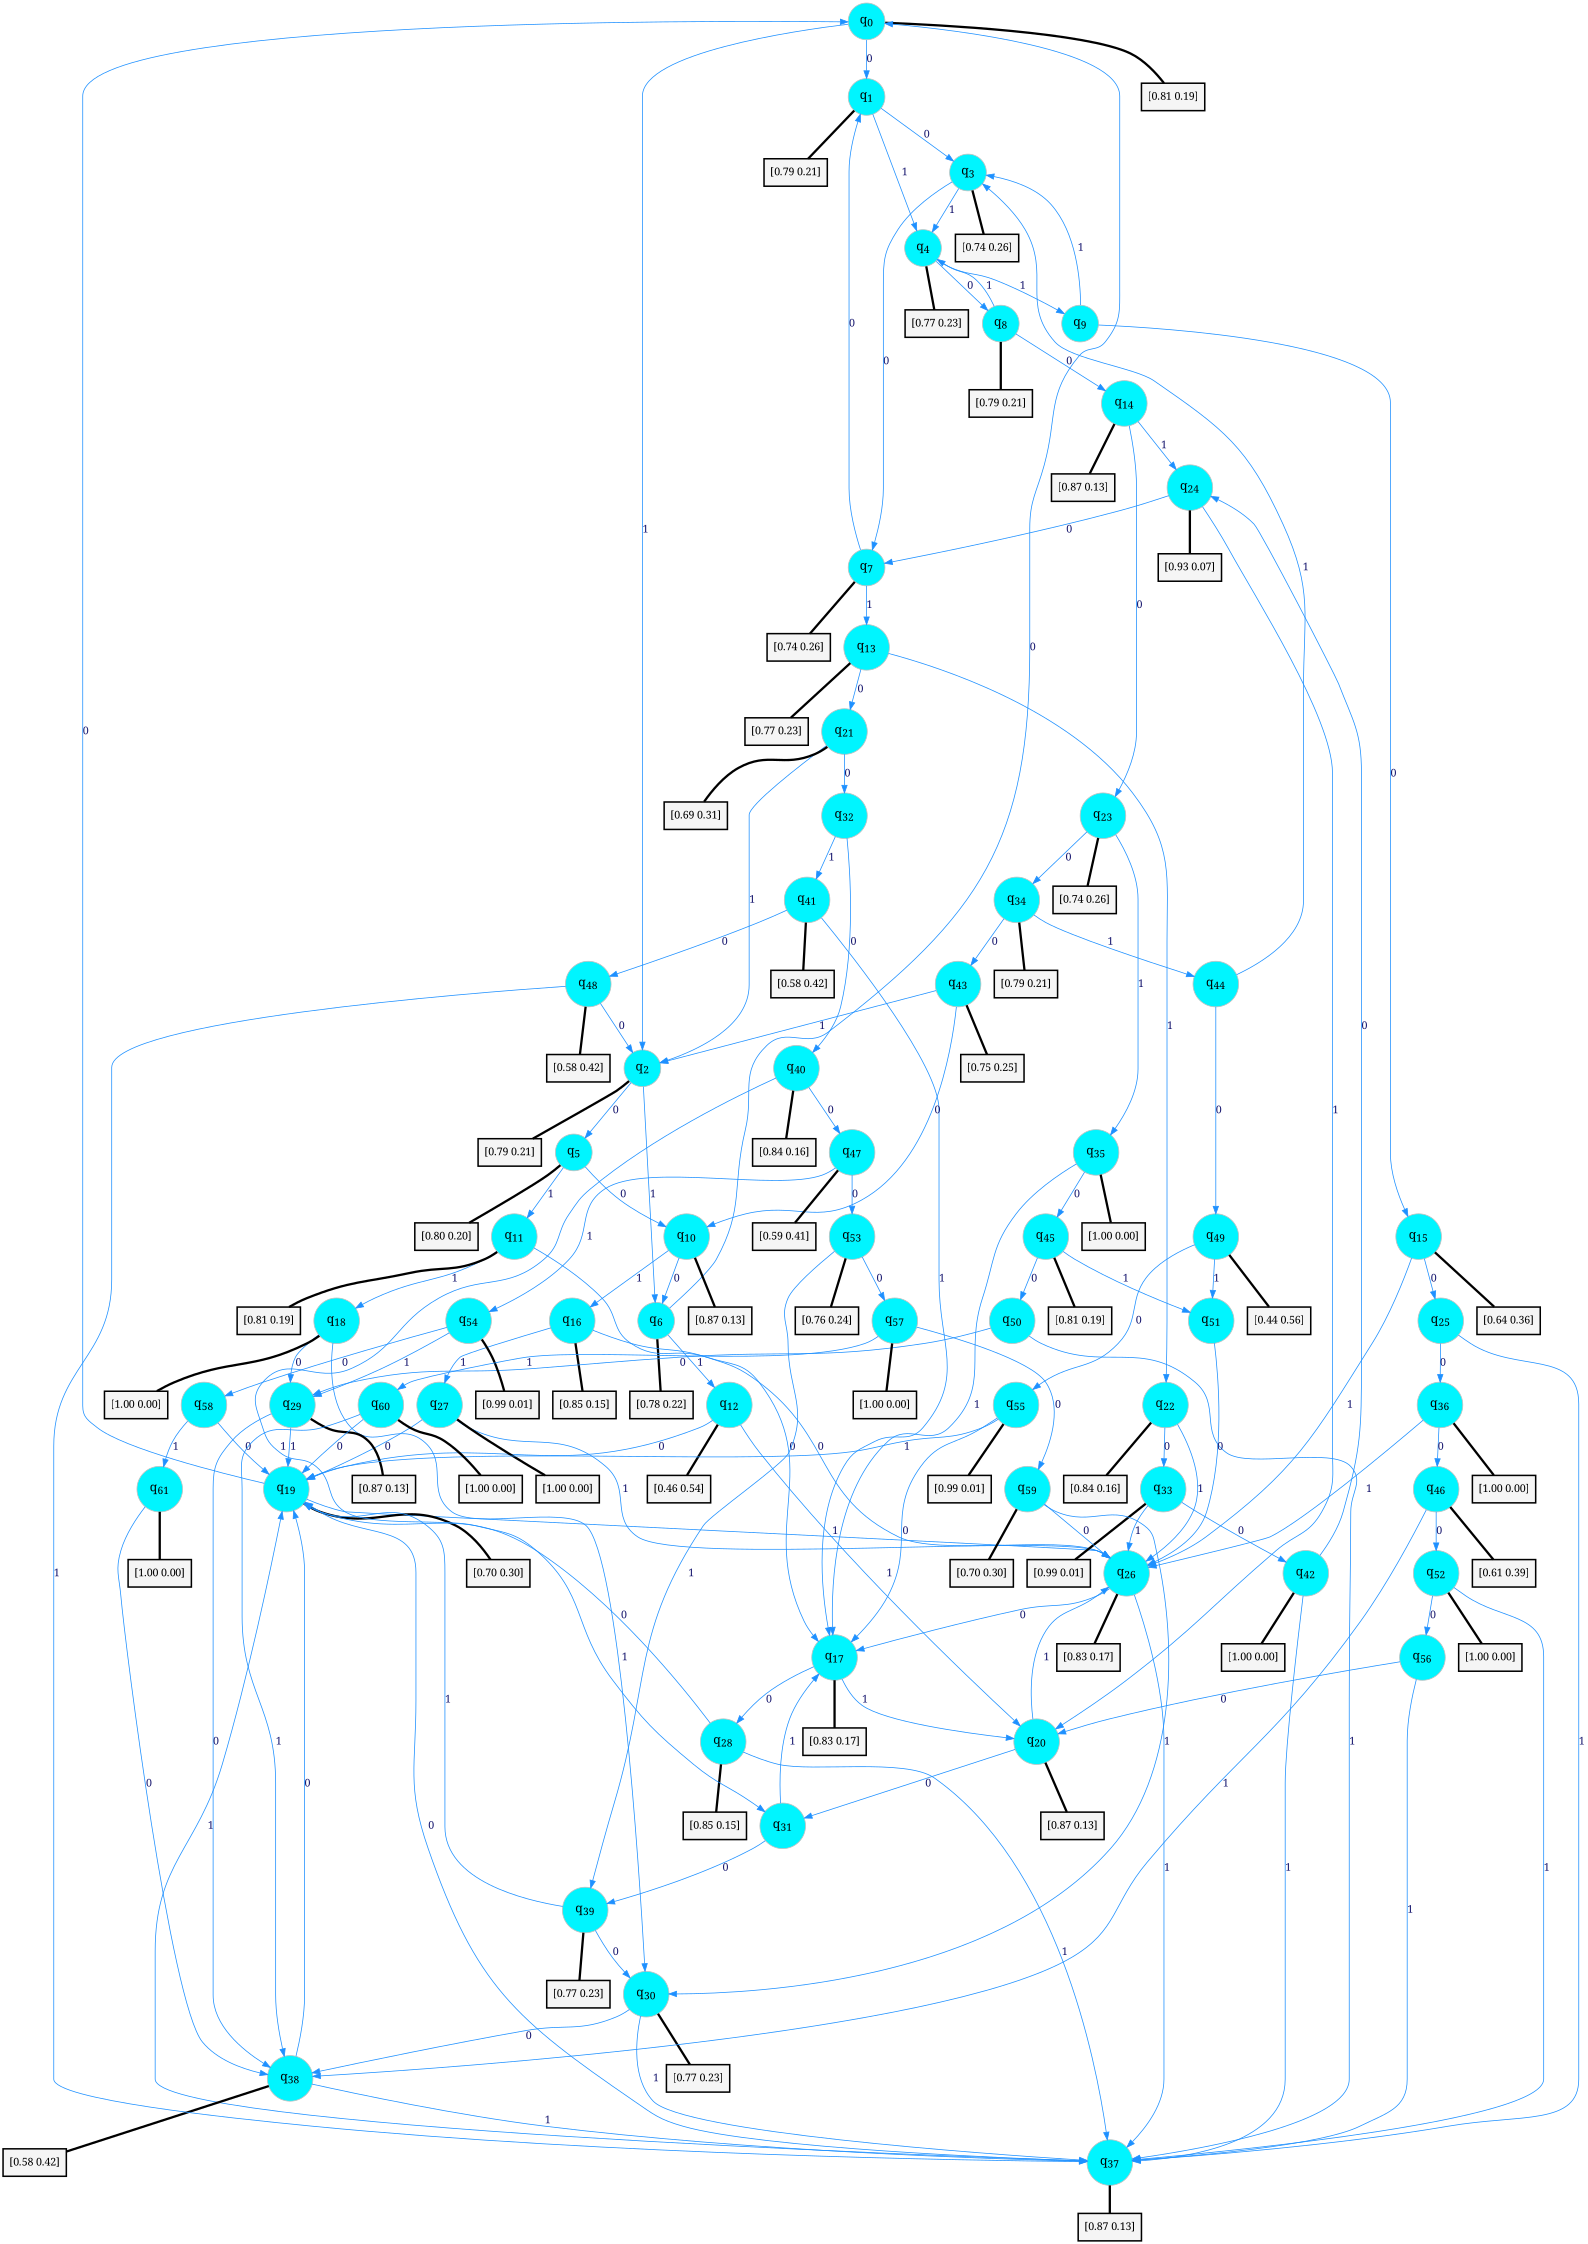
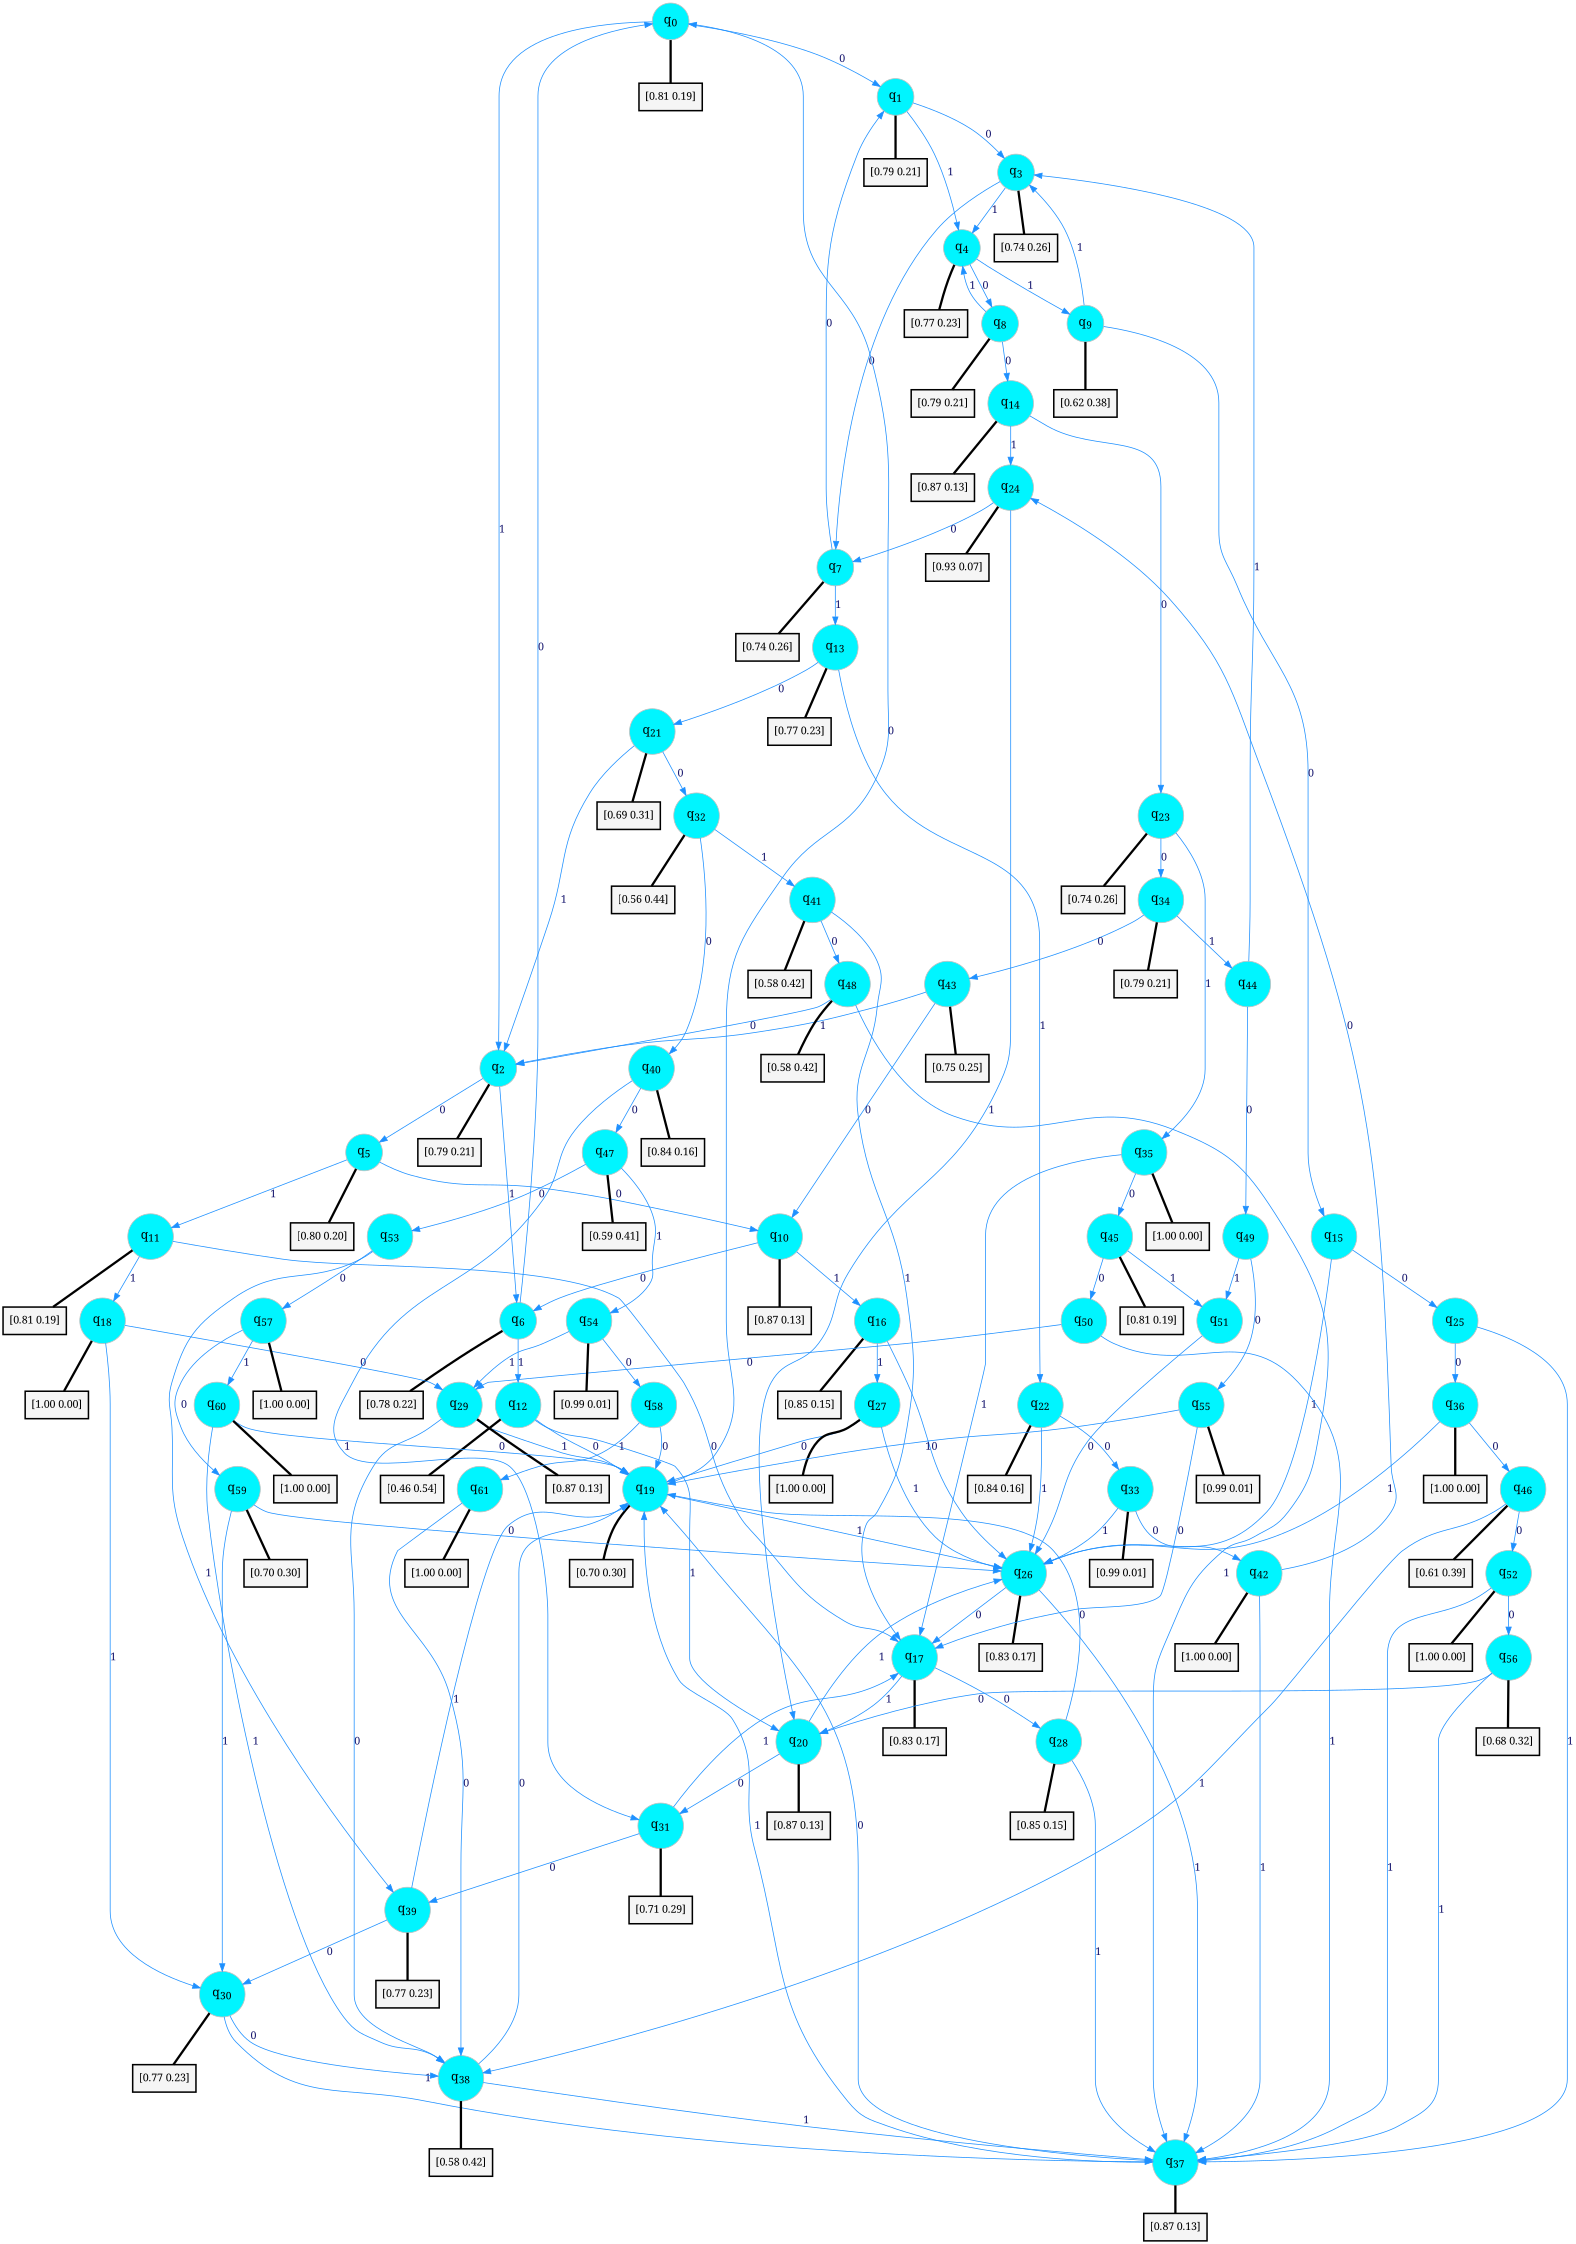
node "[0.62 0.38]": added
node "[0.56 0.44]": added
node "[0.76 0.24]": removed
node "[0.44 0.56]": removed
node "[0.64 0.36]": removed
node "[0.68 0.32]": added
node "[0.71 0.29]": added
